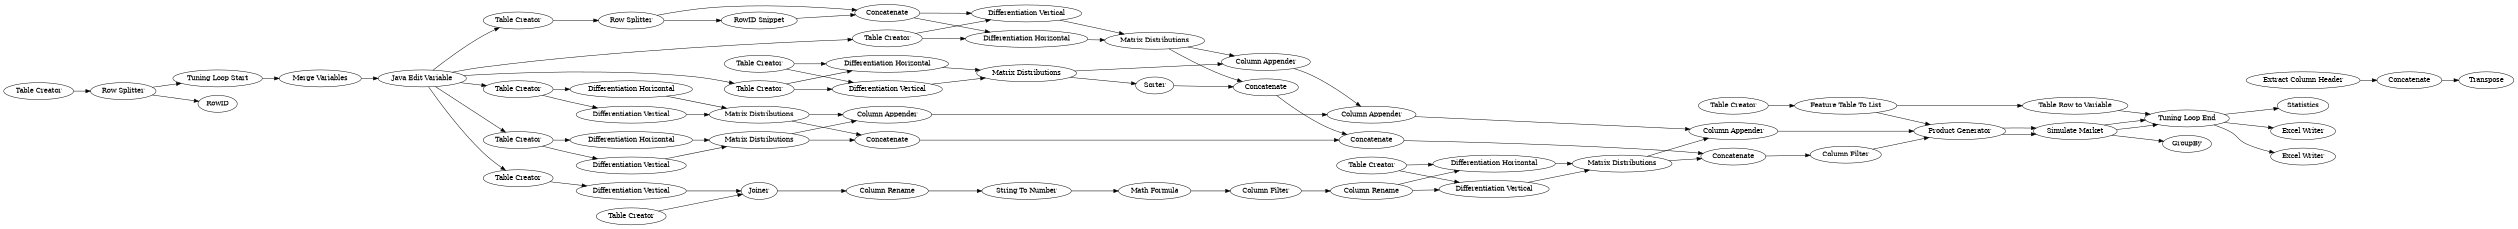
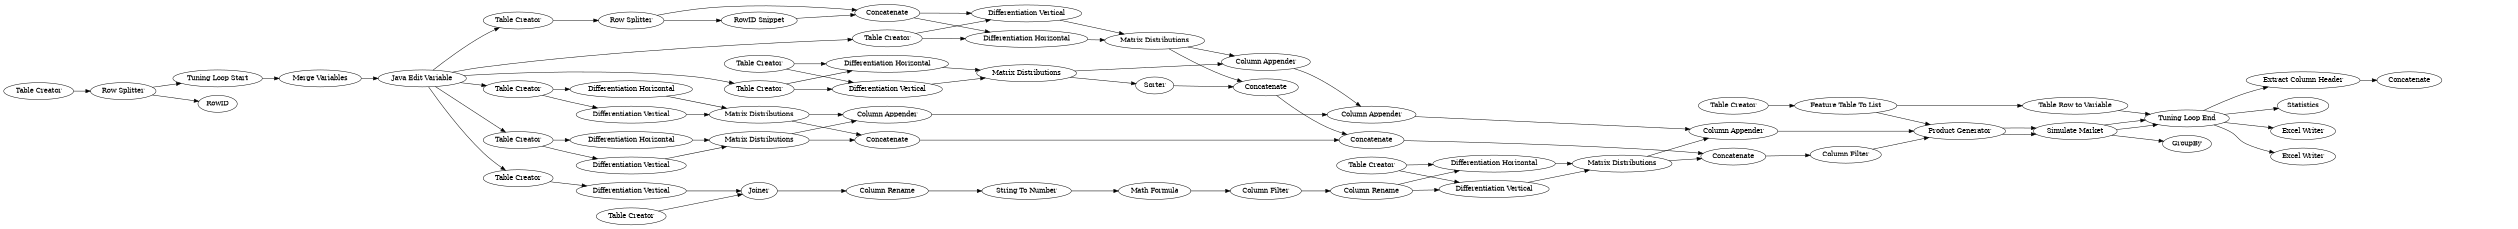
node "Transpose": removed
edge "Tuning Loop End" -> "Extract Column Header": added
